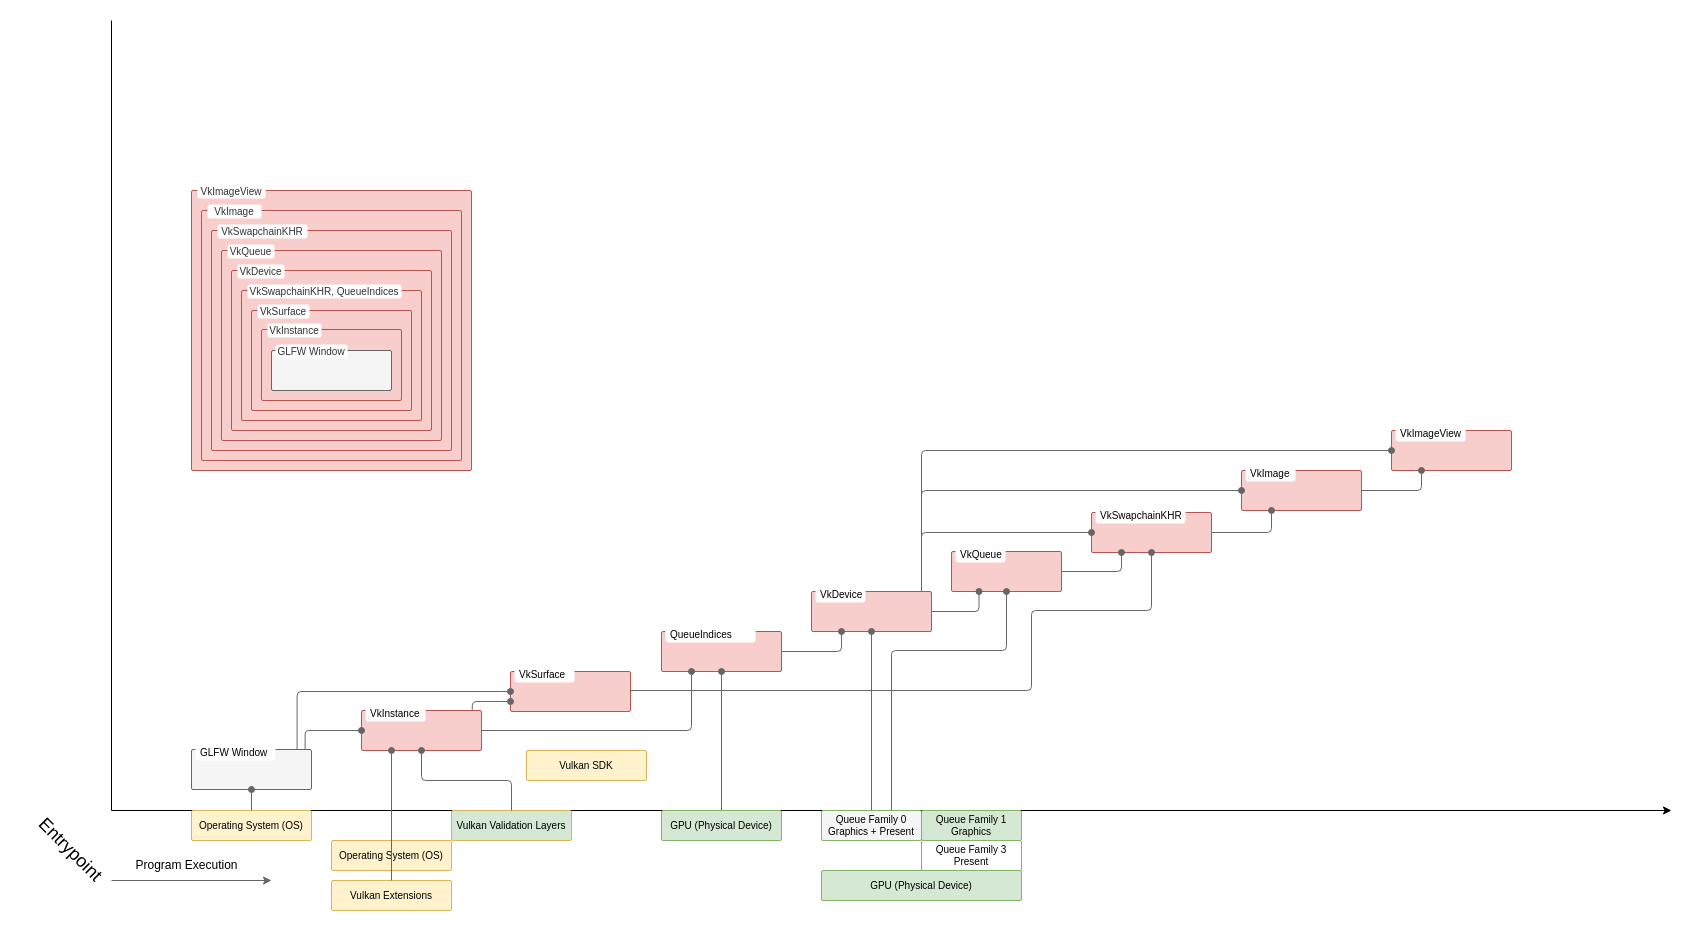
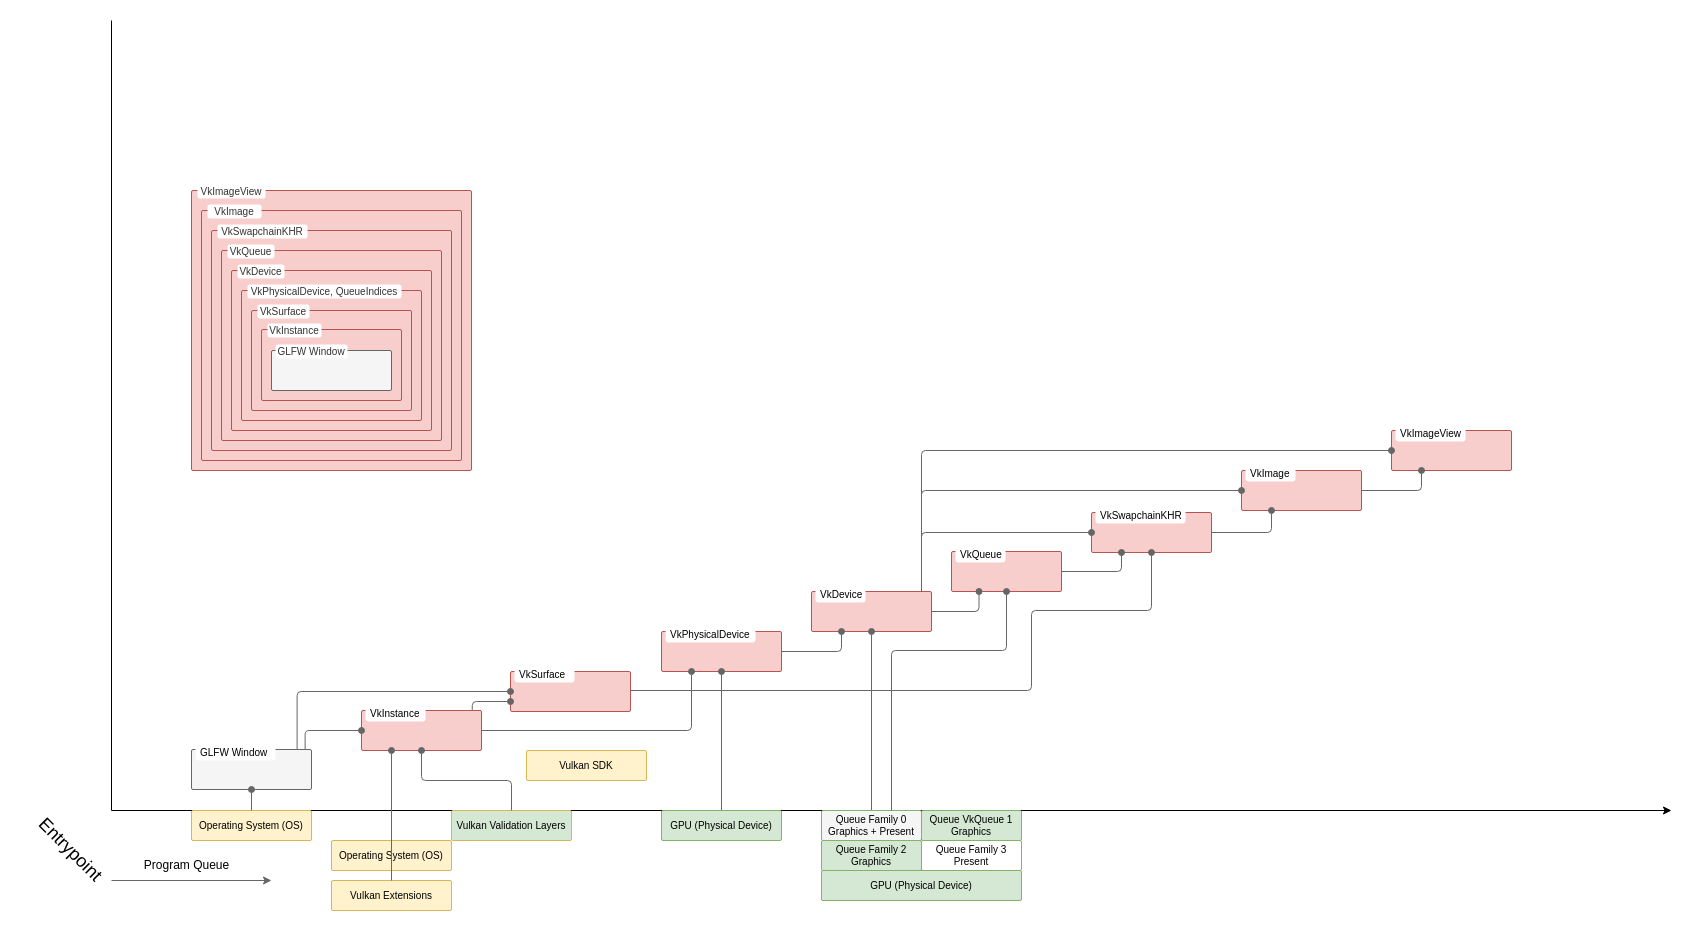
node "VkSwapchainKHR, QueueIndices": label "VkSwapchainKHR, QueueIndices" -> "VkPhysicalDevice, QueueIndices"
node "QueueIndices": label "QueueIndices" -> "VkPhysicalDevice"
node "Queue Family 1 Graphics": label "Queue Family 1 Graphics" -> "Queue VkQueue 1 Graphics"
node "Queue Family 2 Graphics": added
node "Program Execution": label "Program Execution" -> "Program Queue"
